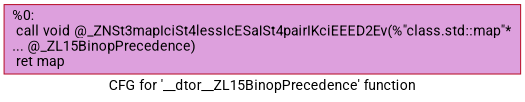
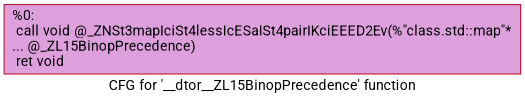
node "%0:": text "ret map" -> "ret void"
